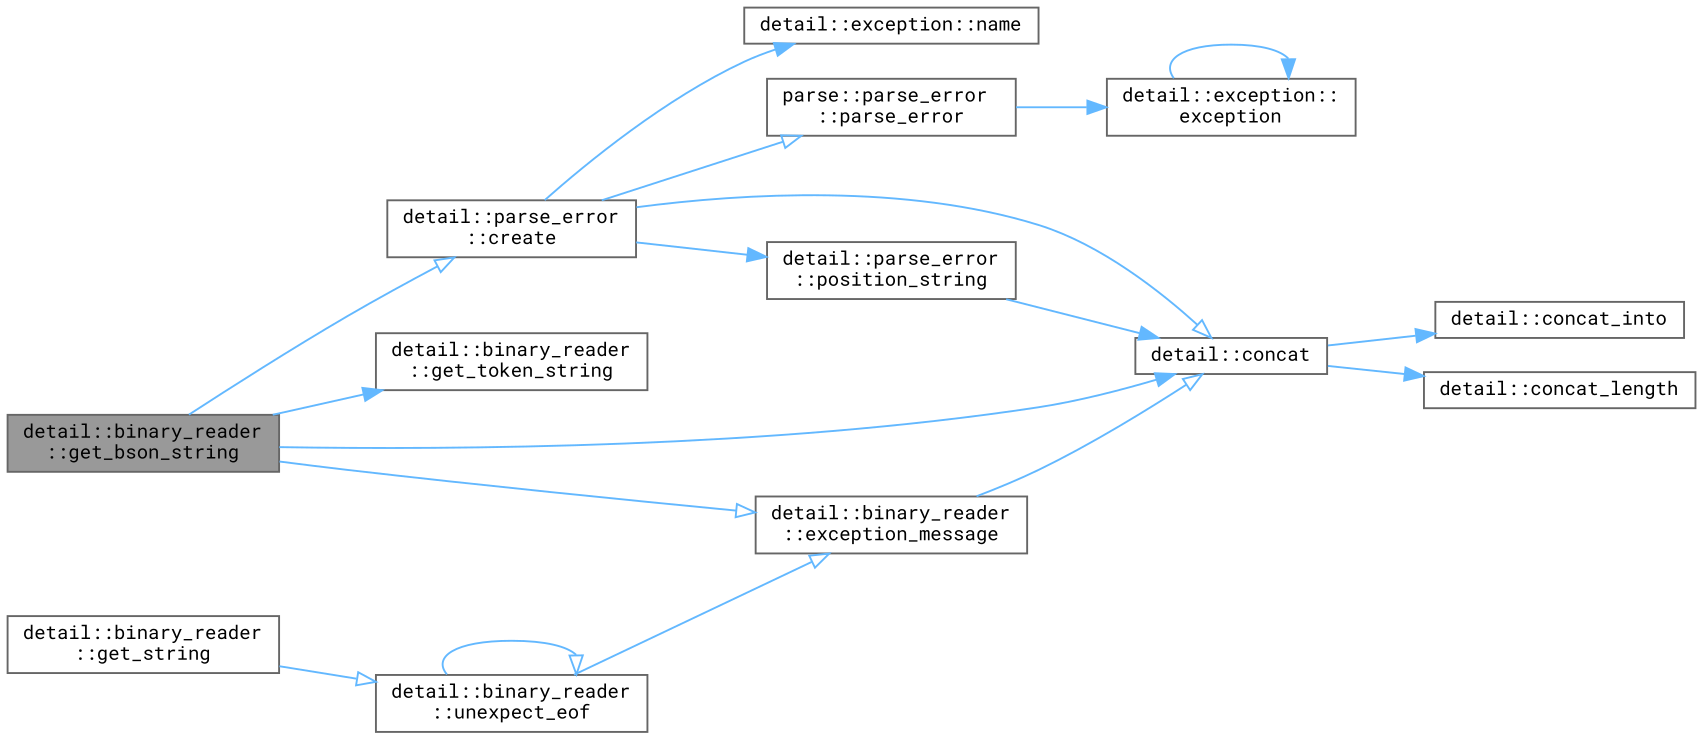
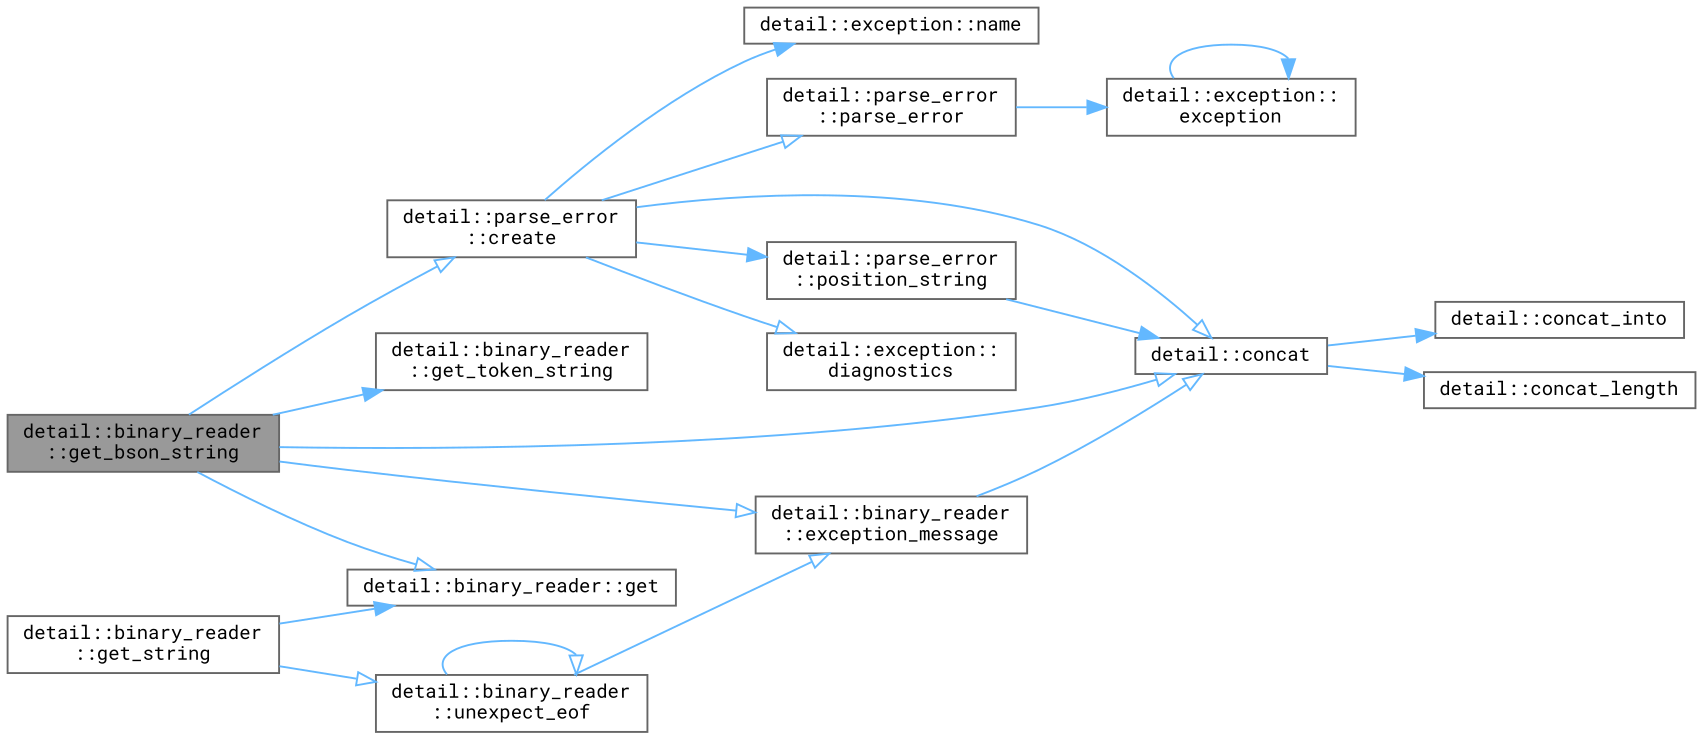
node "parse::parse_error ::parse_error": label "parse::parse_error ::parse_error" -> "detail::parse_error ::parse_error"
node "detail::exception:: diagnostics": added
edge "detail::binary_reader ::get_bson_string" -> "detail::concat": arrowhead normal -> onormal
node "detail::binary_reader::get": added
